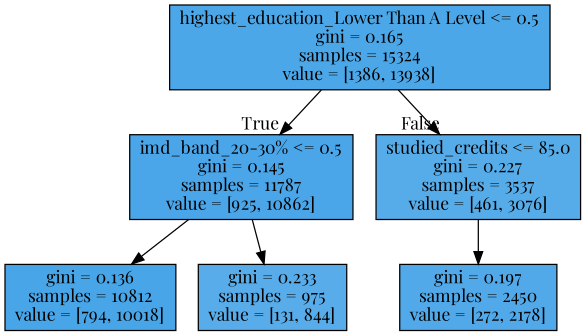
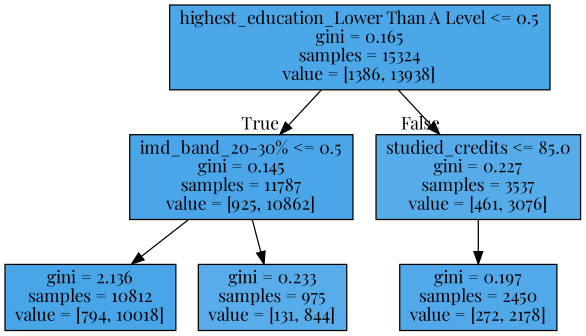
node "gini = 0.136 samples = 10812 value = [794, 10018]": label "gini = 0.136 samples = 10812 value = [794, 10018]" -> "gini = 2.136 samples = 10812 value = [794, 10018]"
